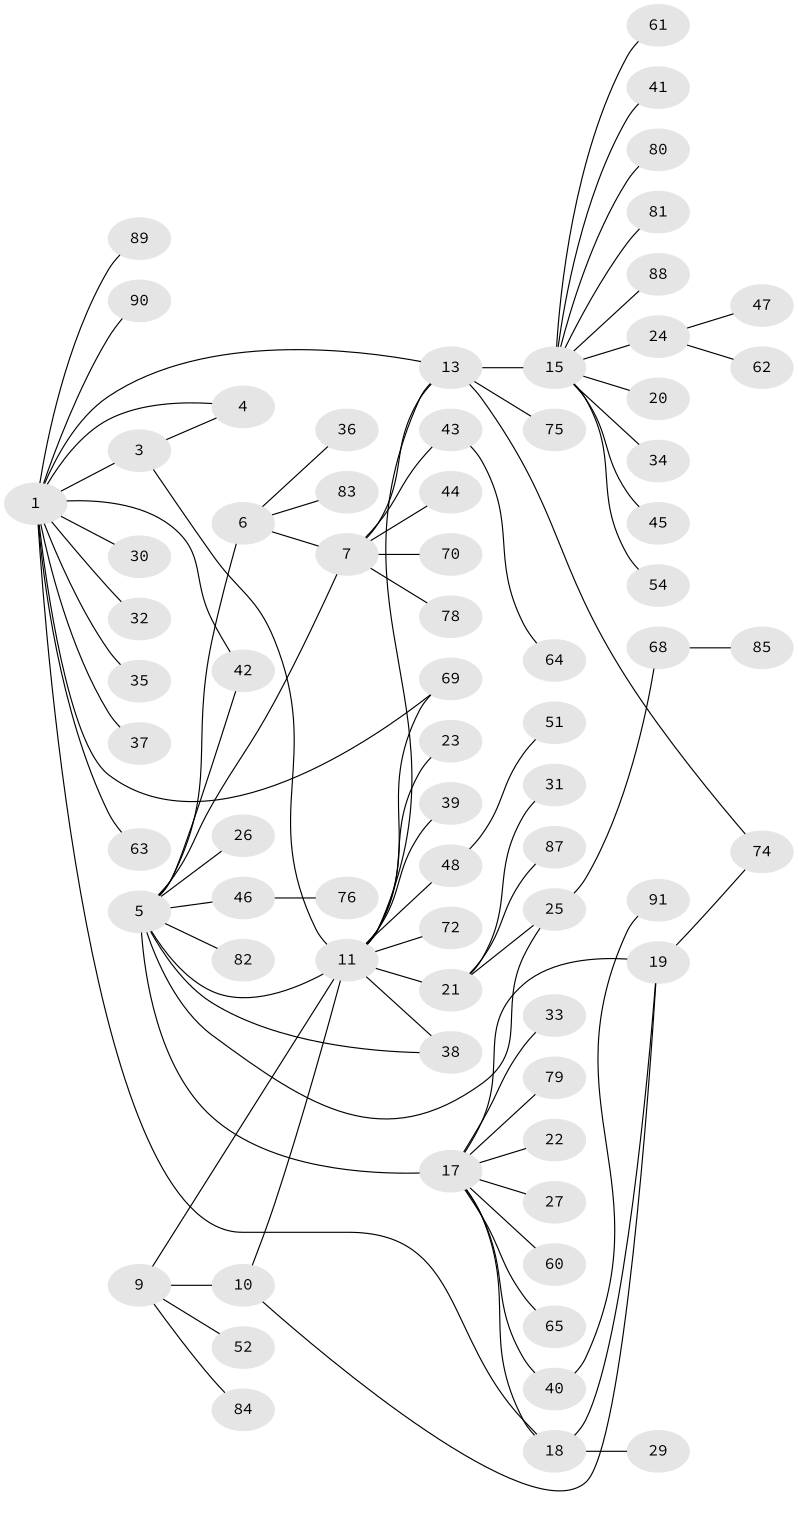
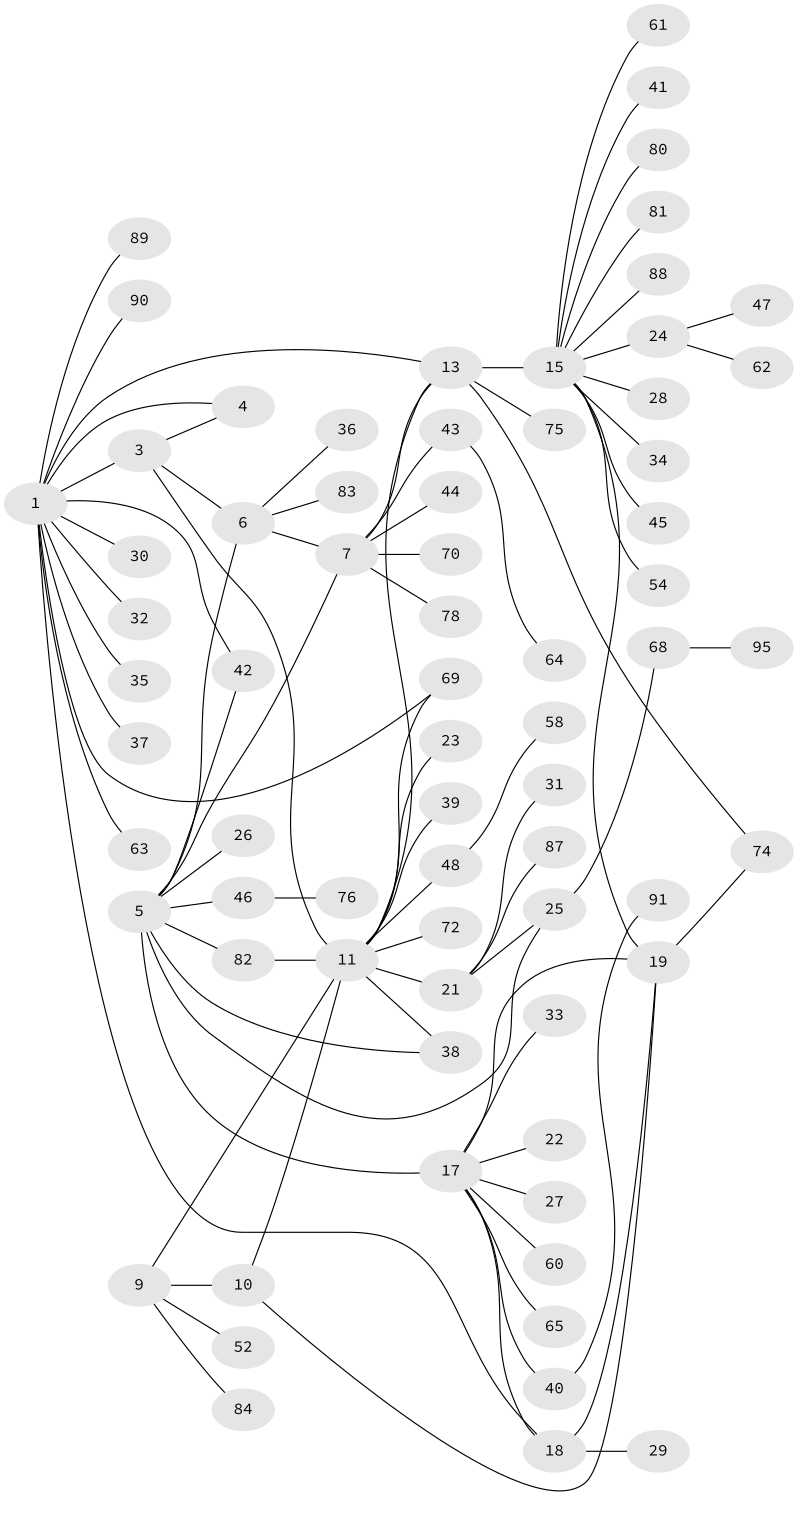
node "20": label "20" -> "28"
edge "3" -- "6": added
node "85": label "85" -> "95"
edge "15" -- "19": added
node "51": label "51" -> "58"
edge "5" -- "11": now "82" -- "11"
node "79": removed
